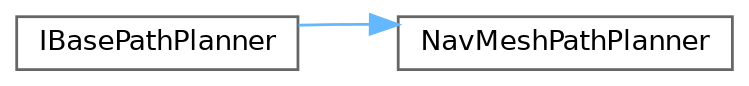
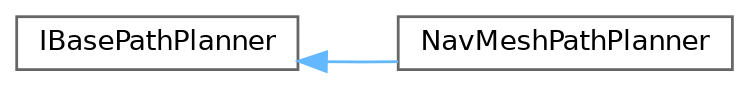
edge "IBasePathPlanner" -> "NavMeshPathPlanner": reversed
